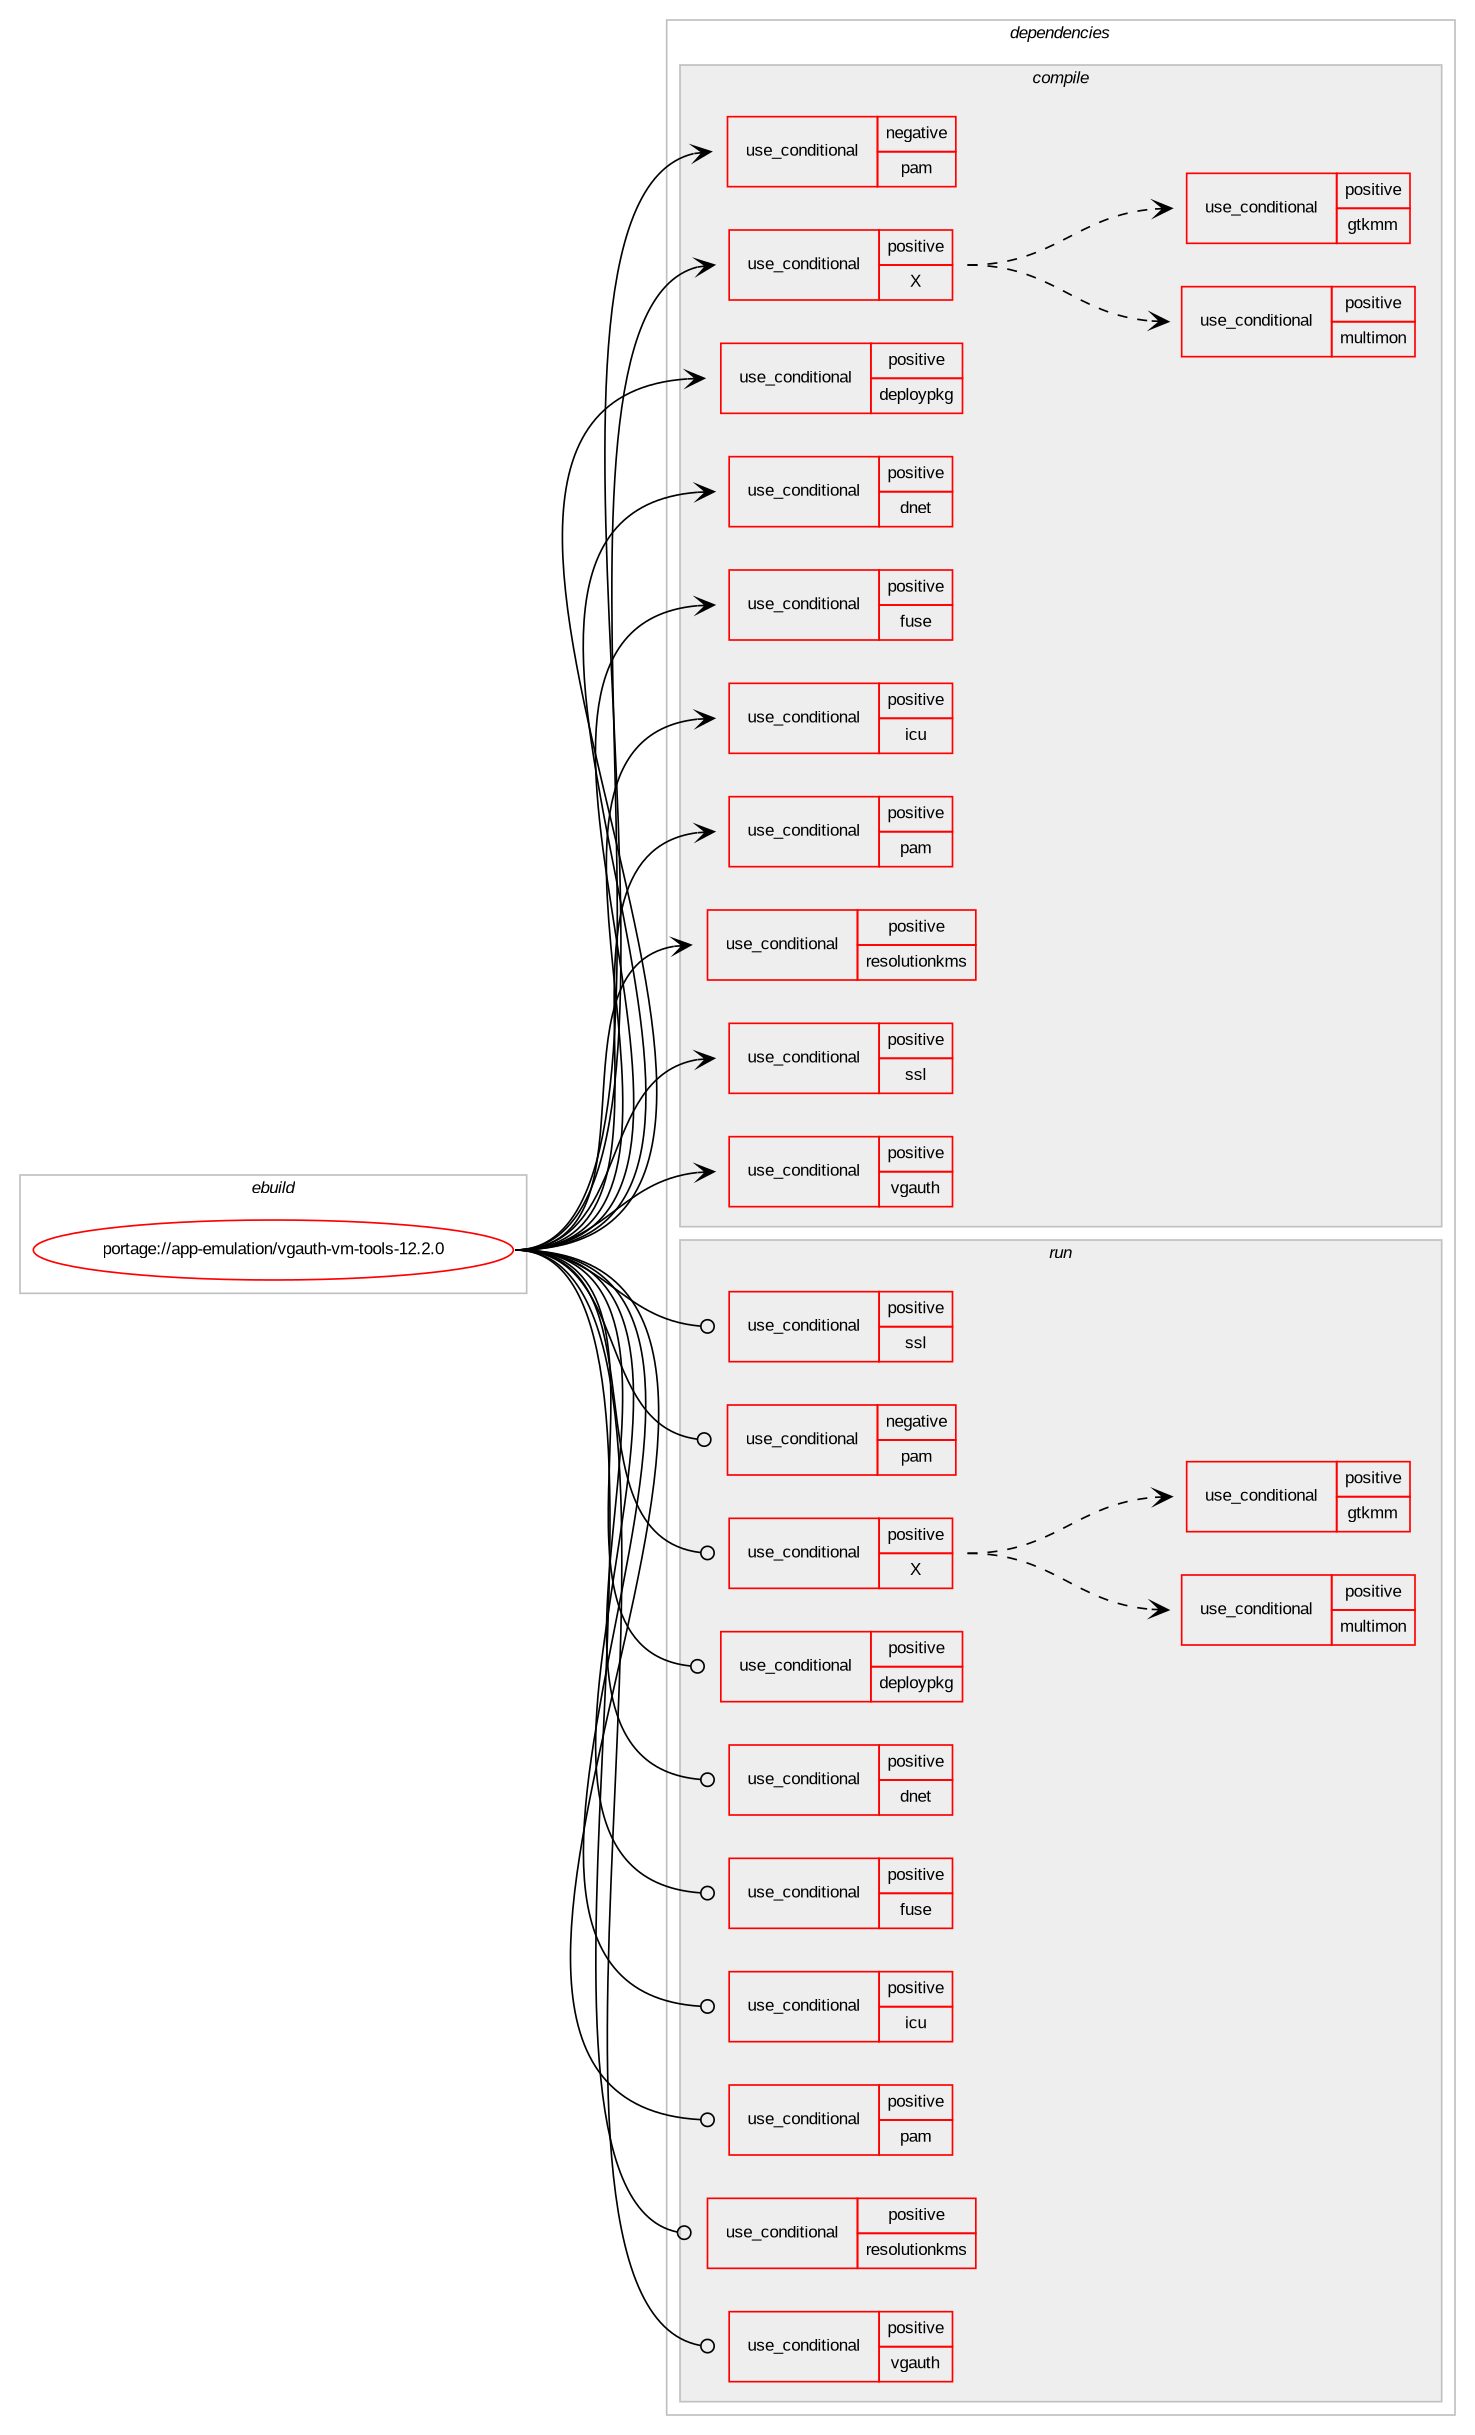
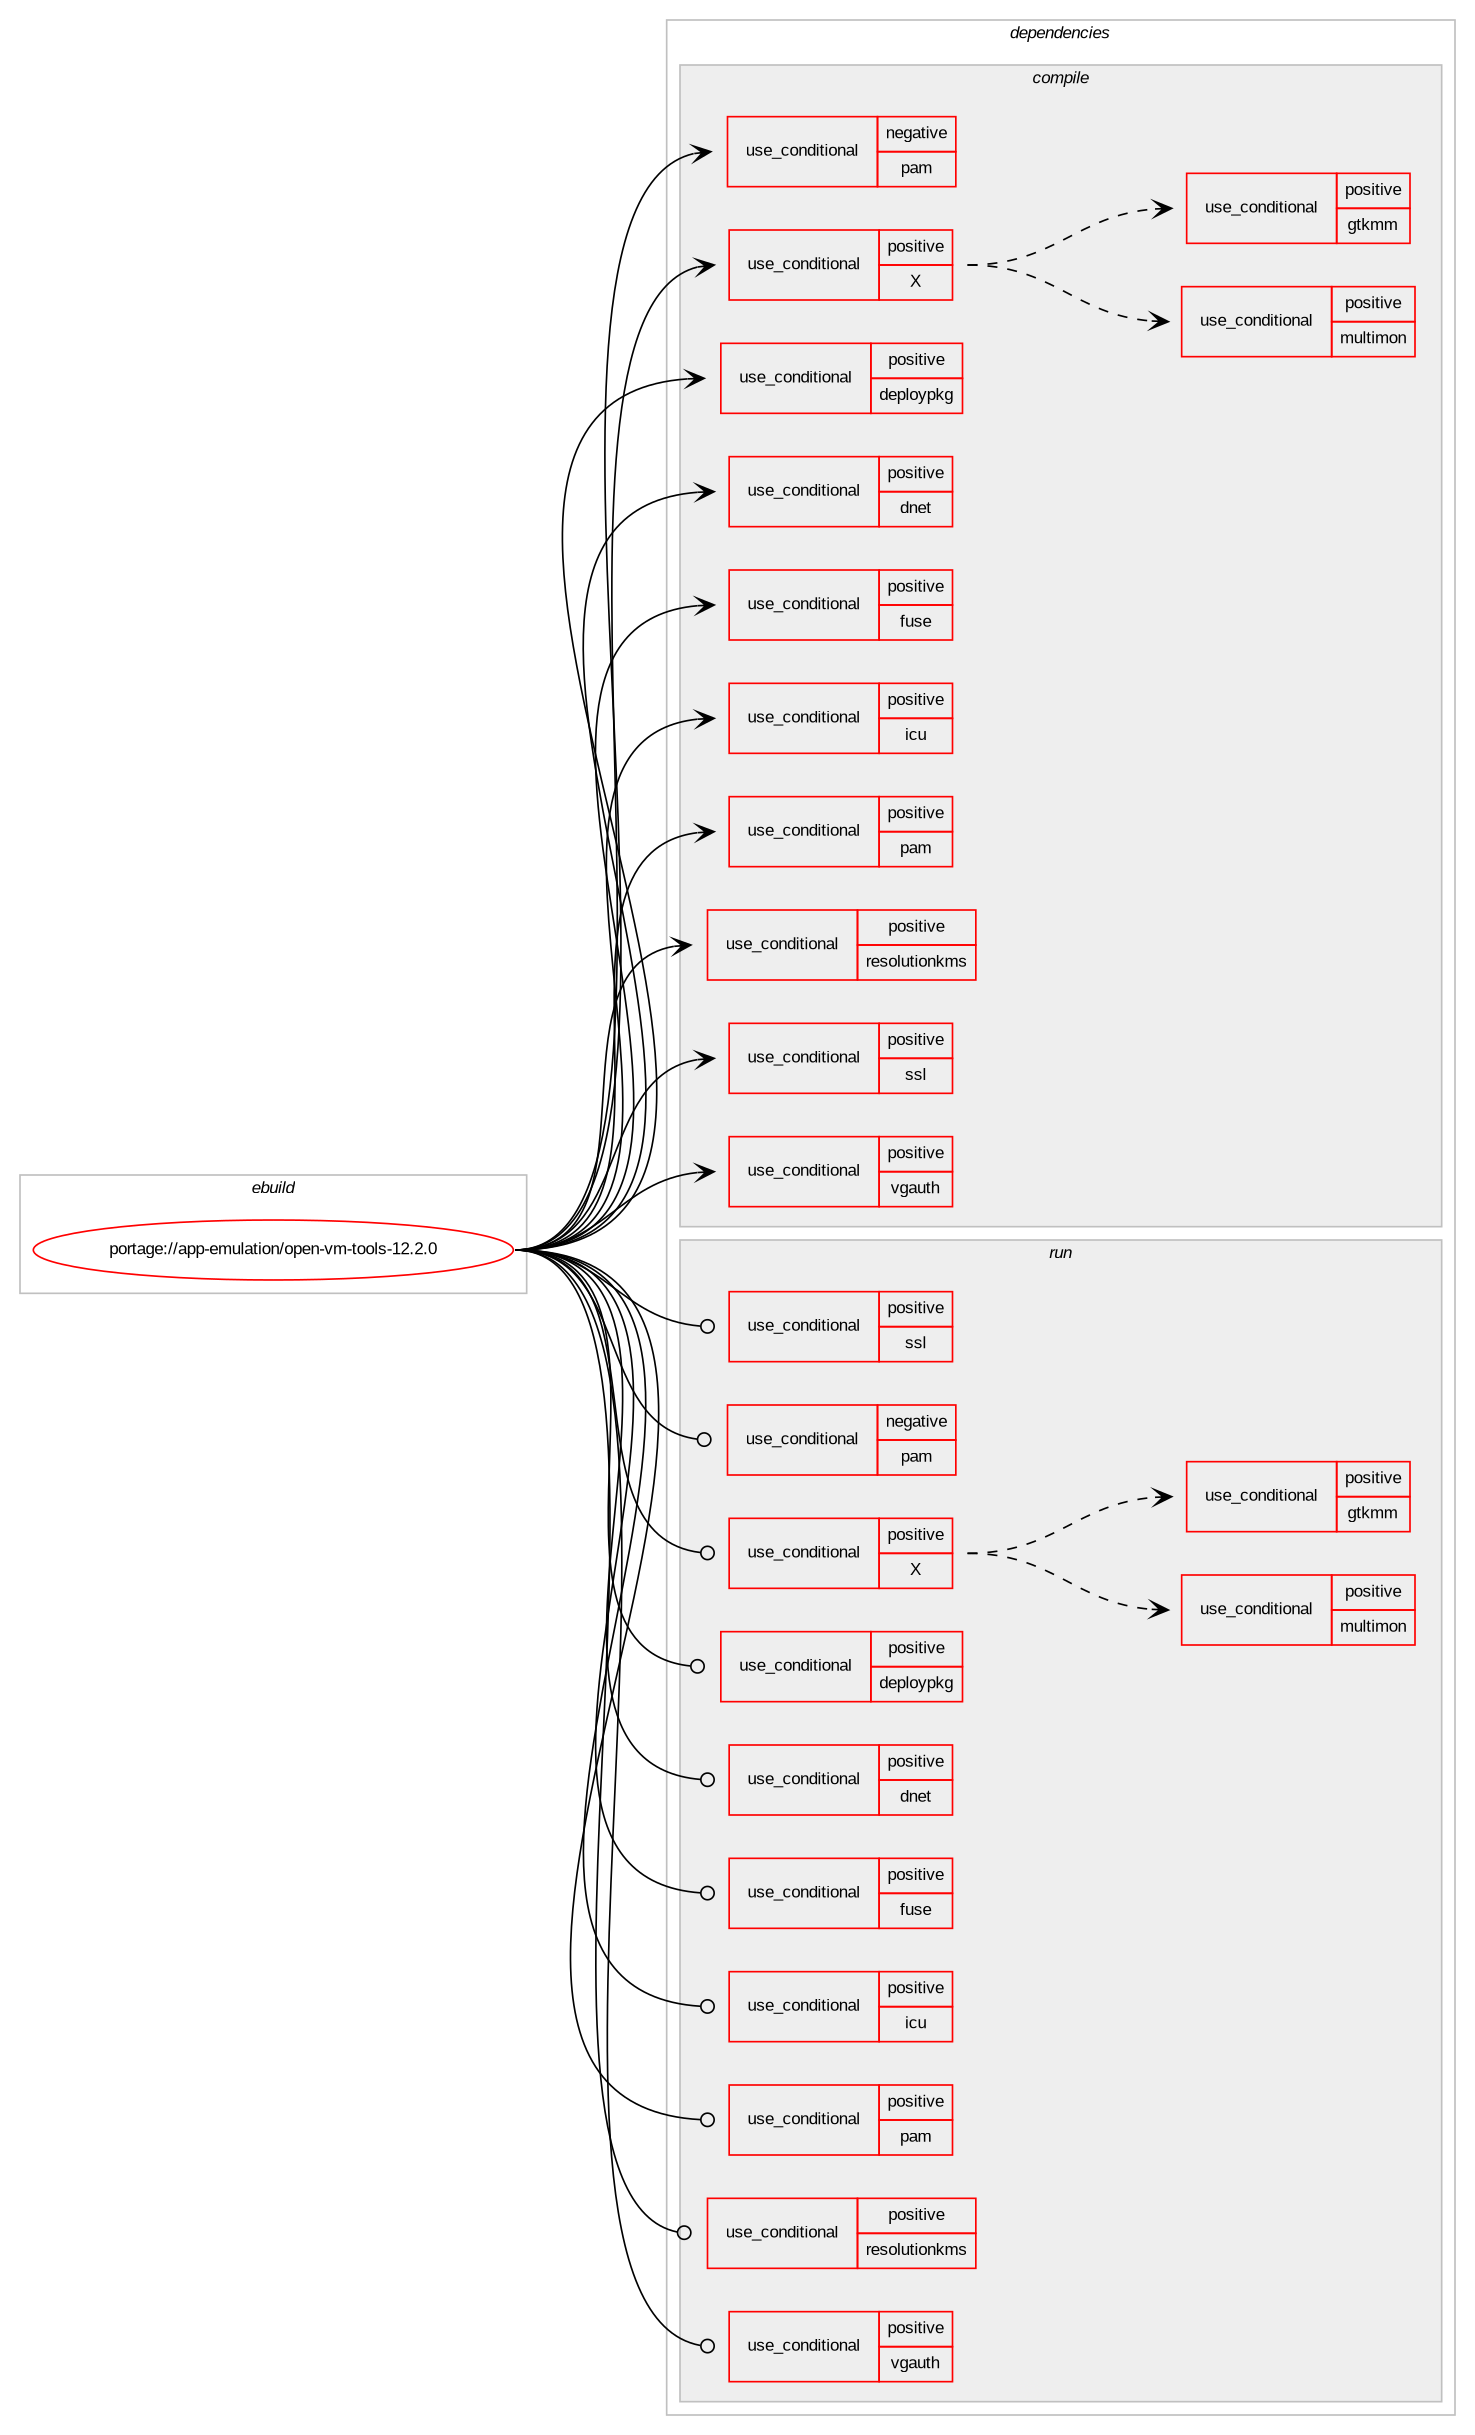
node "portage://app-emulation/vgauth-vm-tools-12.2.0": label "portage://app-emulation/vgauth-vm-tools-12.2.0" -> "portage://app-emulation/open-vm-tools-12.2.0"
